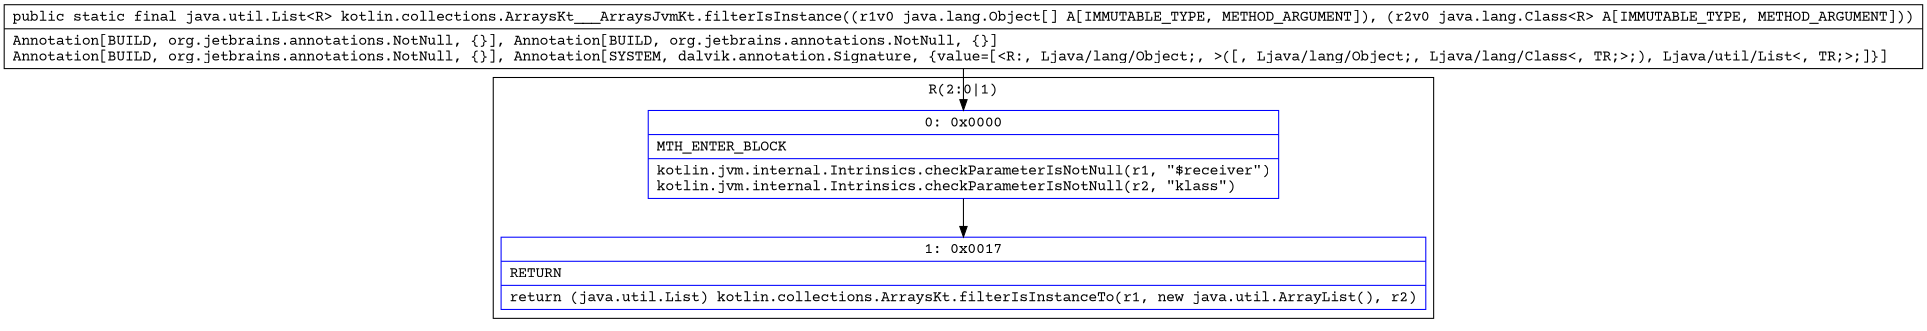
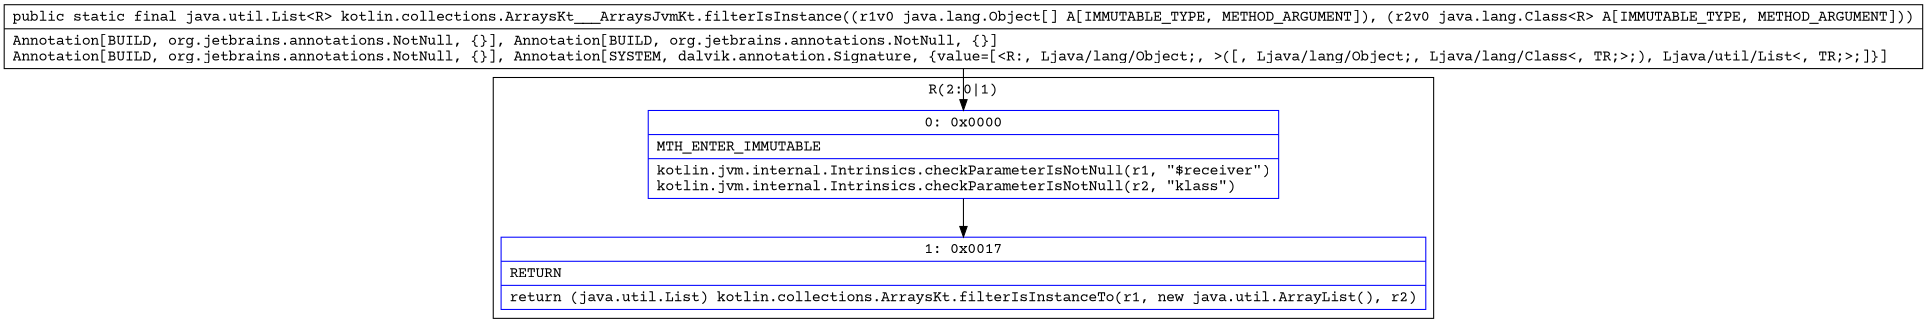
node "0: 0x0000": text "MTH_ENTER_BLOCK" -> "MTH_ENTER_IMMUTABLE"
